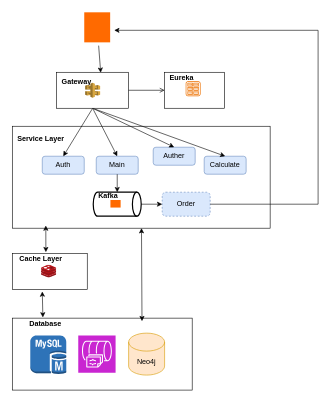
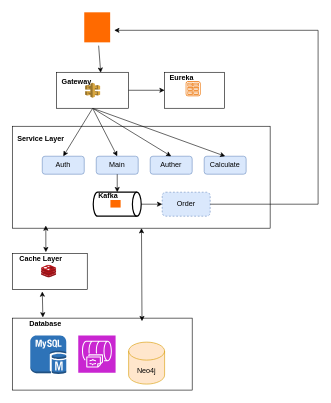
edge "Gateway" -> "Eureka": arrowhead open -> classic
node "Auther": moved (174, 156) -> (171, 165)
node "Neo4j": moved (147, 354) -> (147, 363)
